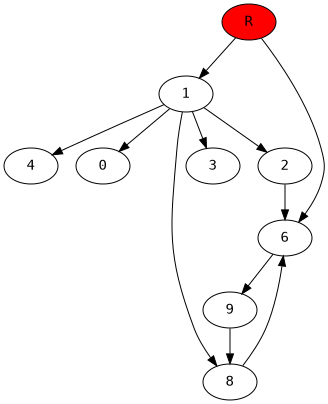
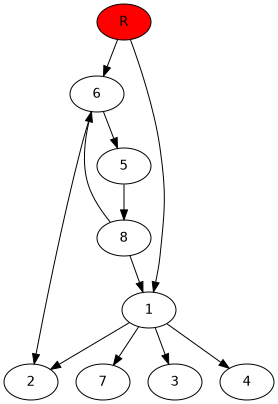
node "0": label "0" -> "7"
edge "2" -> "6": reversed
edge "1" -> "8": reversed
node "9": label "9" -> "5"
